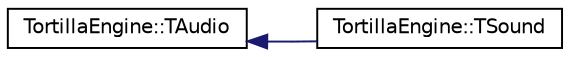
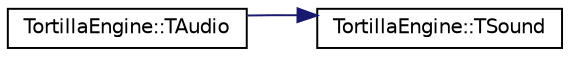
edge "TortillaEngine::TSound" -> "TortillaEngine::TAudio": reversed
